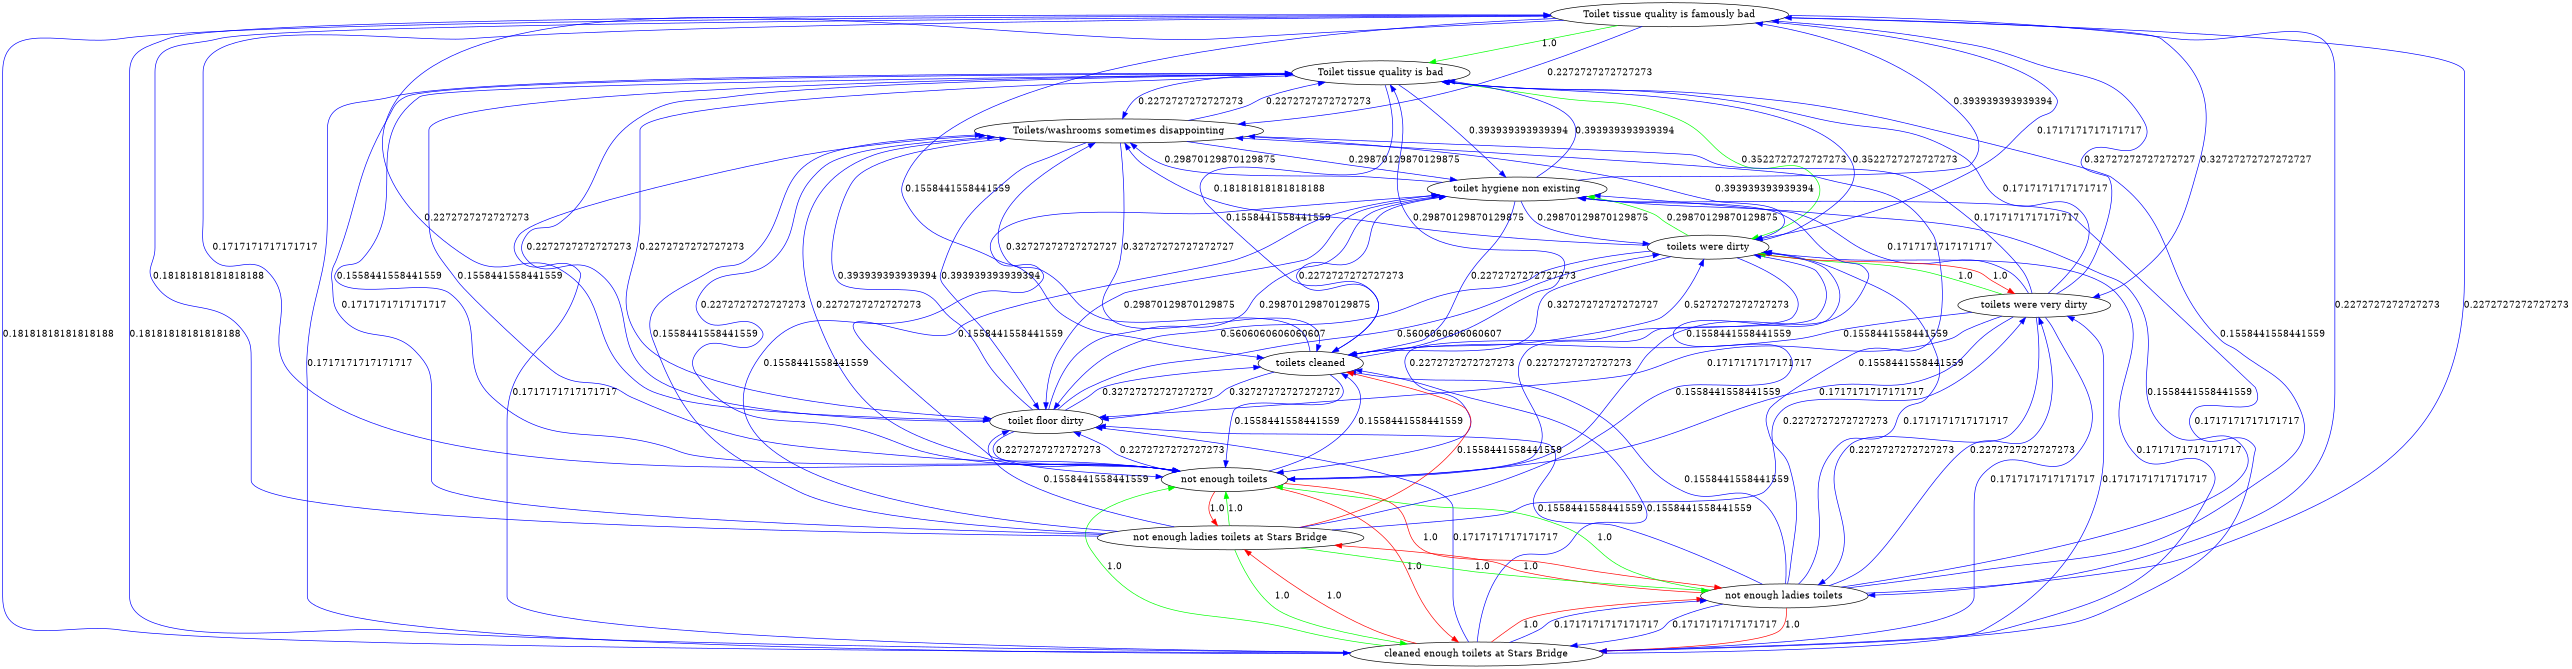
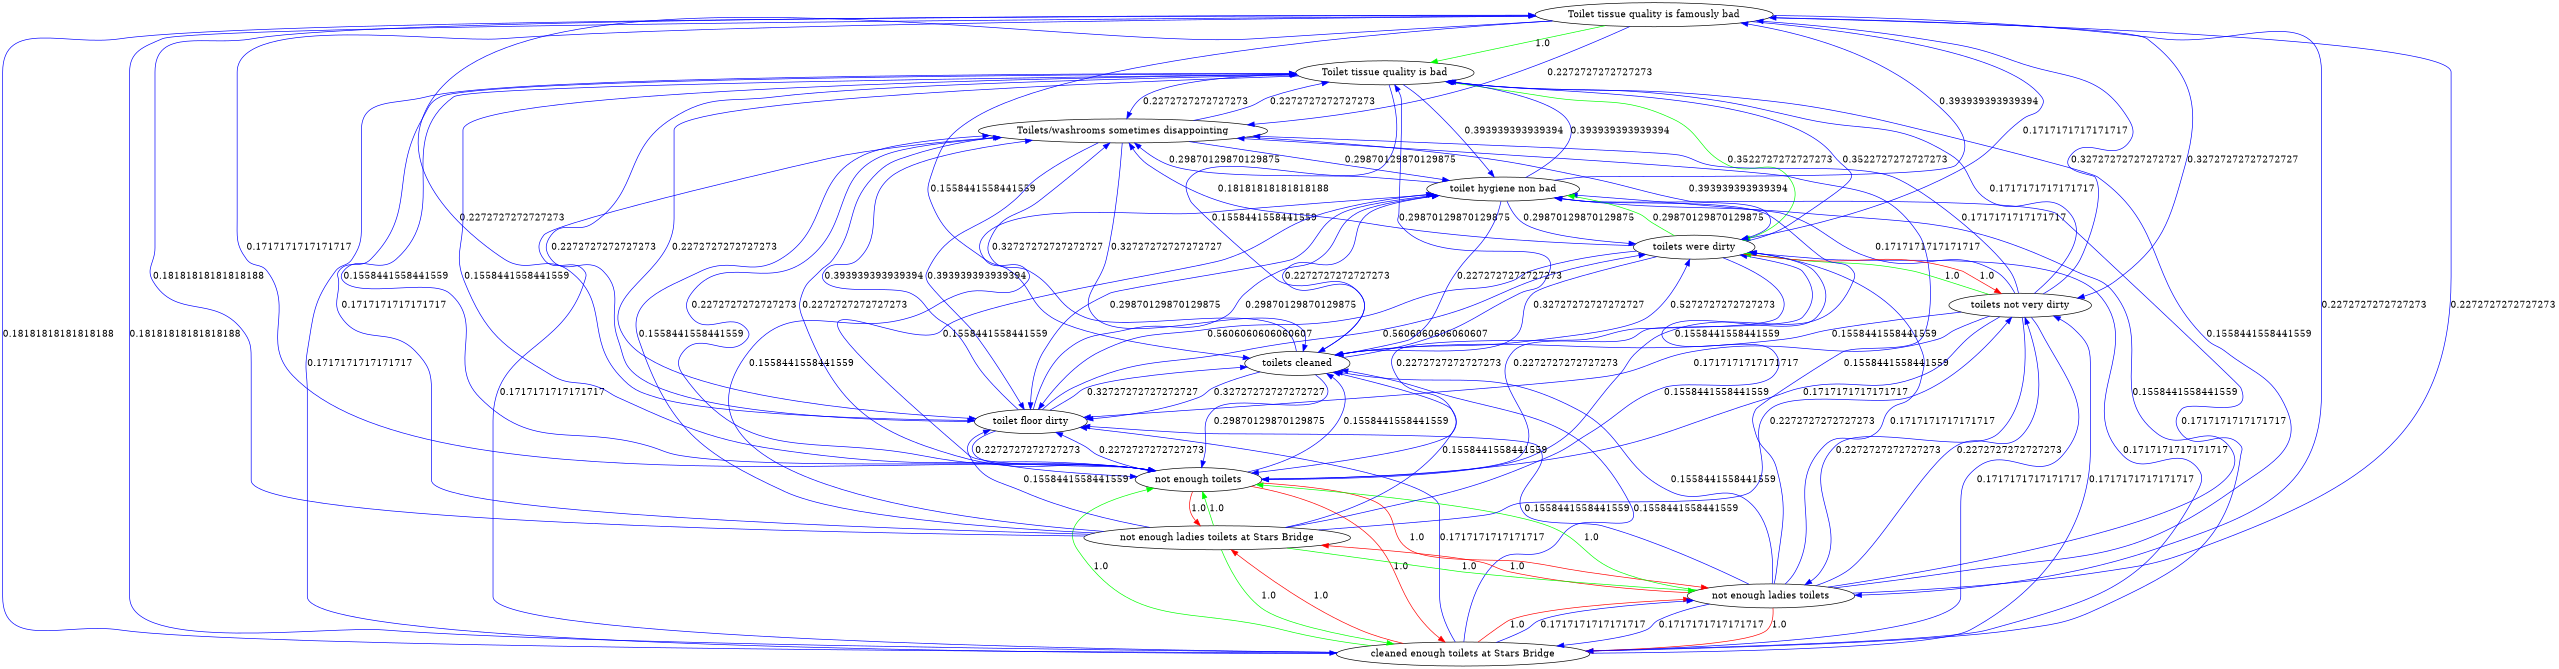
node "toilet hygiene non existing": label "toilet hygiene non existing" -> "toilet hygiene non bad"
node "toilets were very dirty": label "toilets were very dirty" -> "toilets not very dirty"
edge "toilets cleaned" -> "not enough toilets": label "0.1558441558441559" -> "0.29870129870129875"
edge "not enough ladies toilets at Stars Bridge" -> "toilets cleaned": color red -> blue
